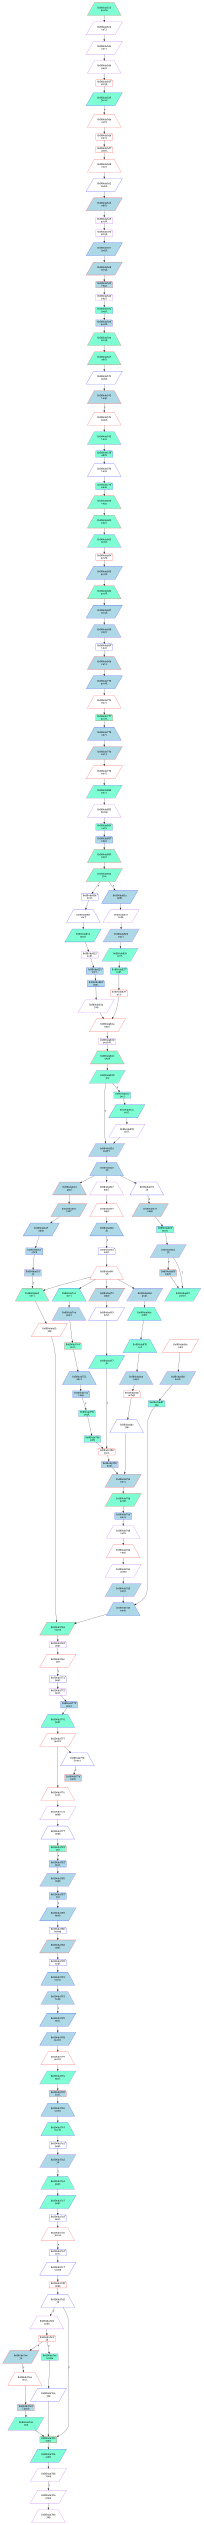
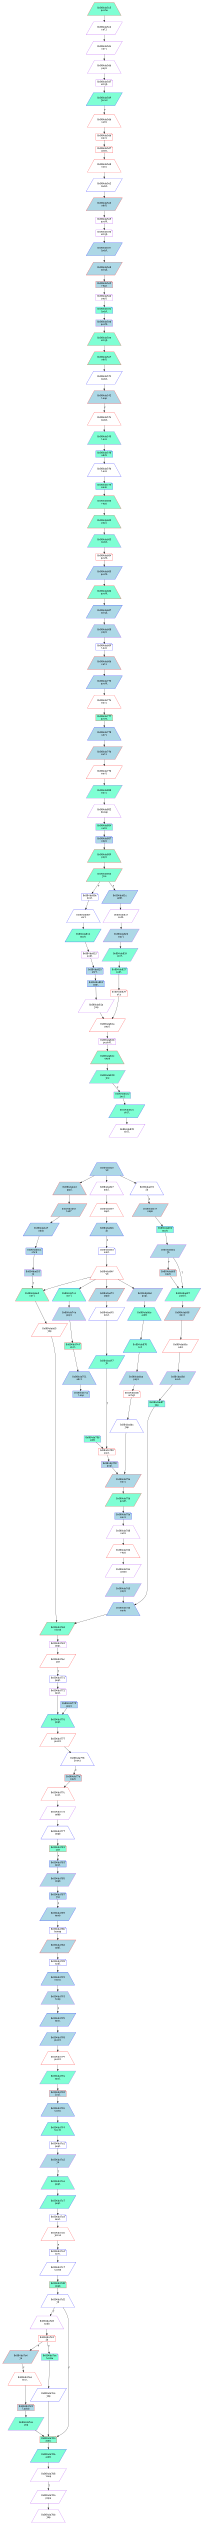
node "0x004da5d7 xchgl": color red -> purple
node "0x004da83d popfl": removed
node "0x004da688 movl": added
node "0x004da755 popl": removed
edge "0x004da772 movl" -> "0x004da775 popl": now "0x004da772 movl" -> "0x004da776 popl"
edge "0x004da777 pushl" -> "0x004da77c incl": now "0x004da77a movb" -> "0x004da77c incl"
node "0x004da7d0 cmpb": fillcolor white -> aquamarine
